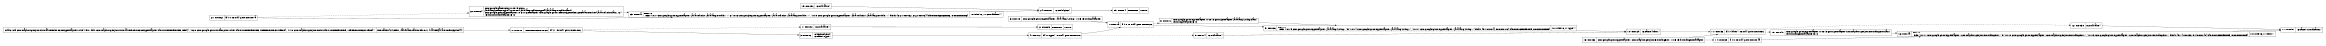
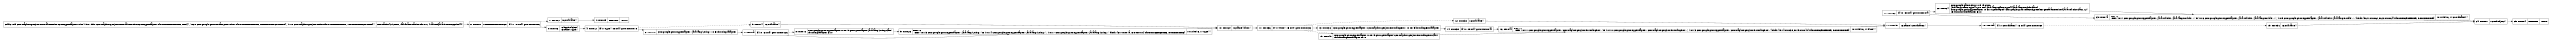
node "18: 0x005a": added
edge "4: 0x0012" -> "7: 0x001a": now "4: 0x0012" -> "6: 0x0018"
edge "13: 0x003c" -> "11: 0x0036": reversed
